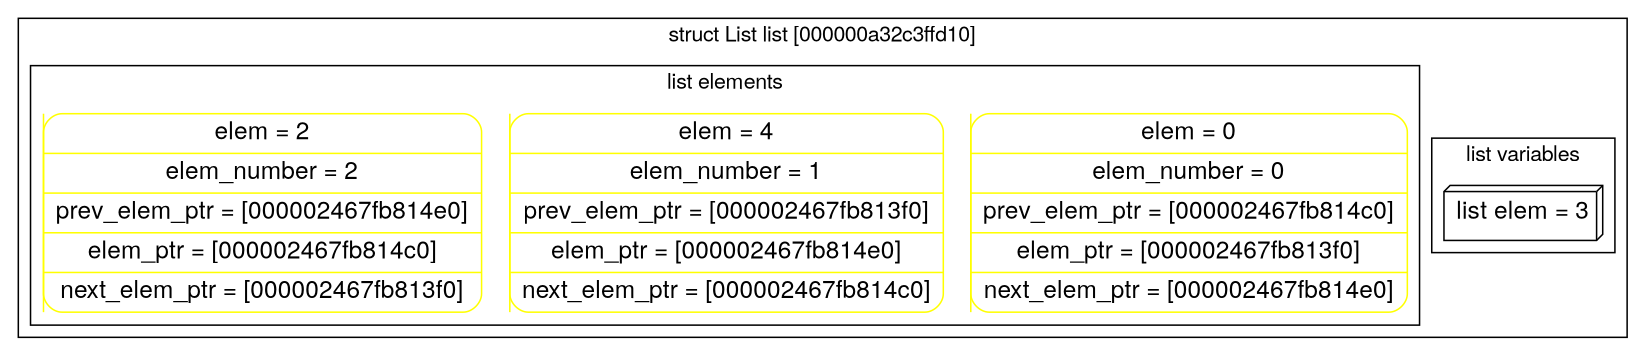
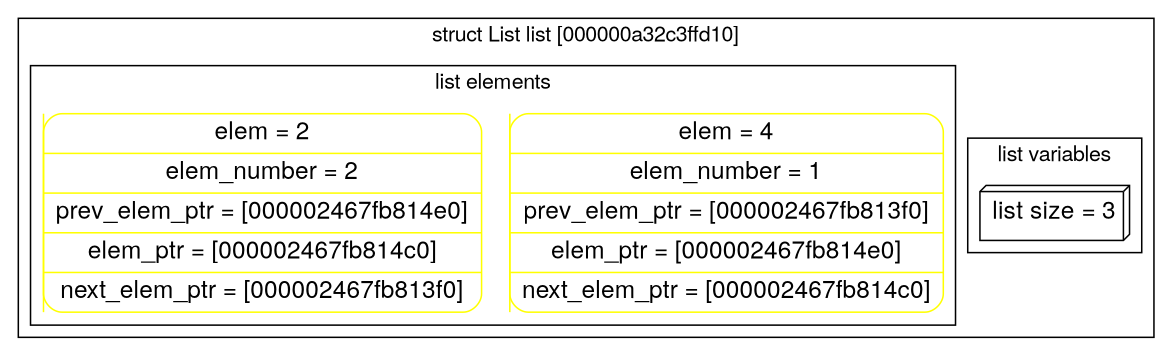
node "elem = 0": removed
node "list elem = 3": label "list elem = 3" -> "list size = 3"
